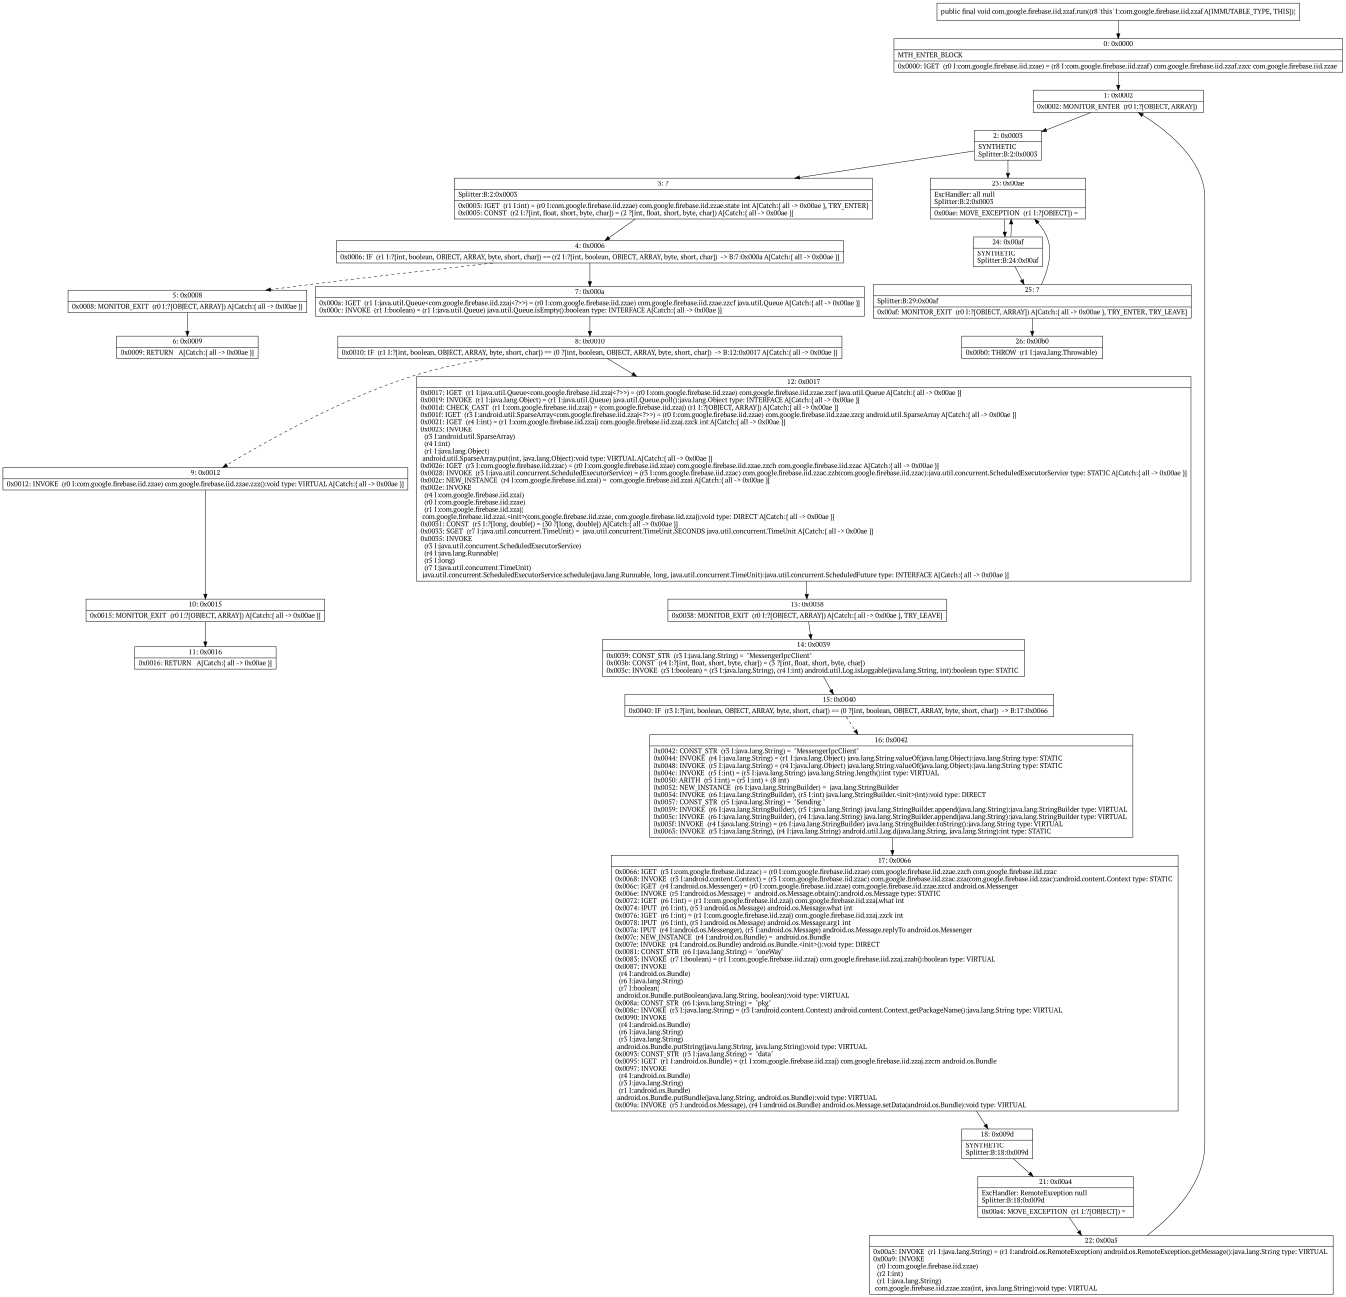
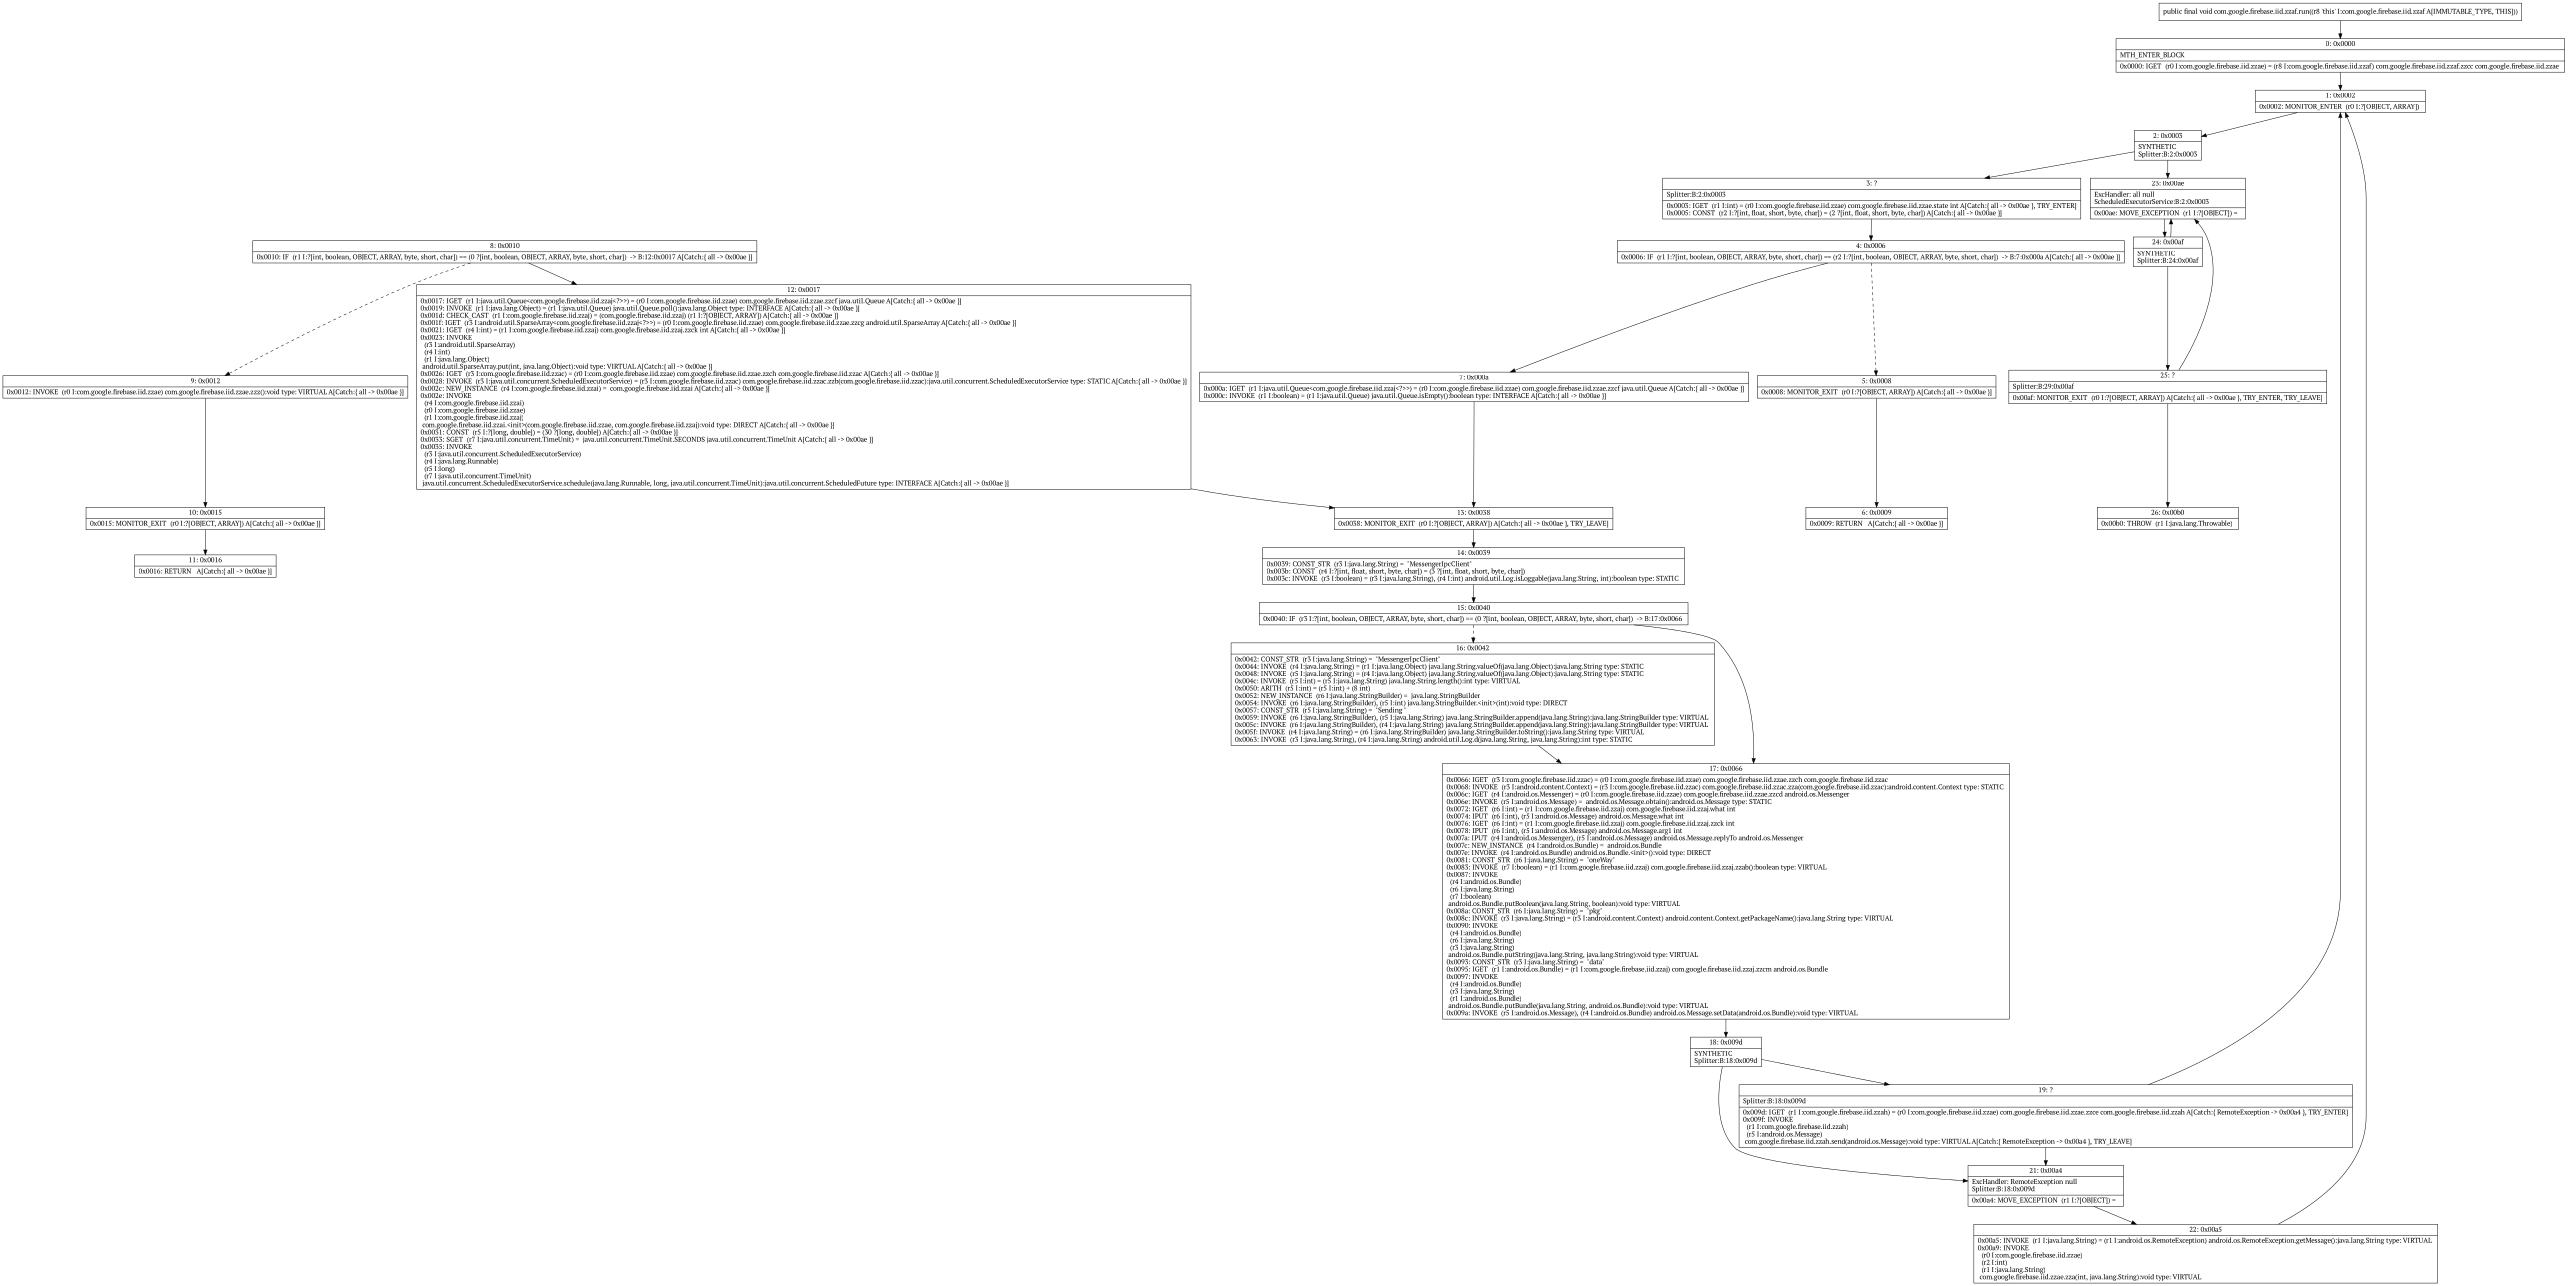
node "23: 0x00ae": text "Splitter:B:2:0x0003" -> "ScheduledExecutorService:B:2:0x0003"
edge "7: 0x000a" -> "8: 0x0010": now "7: 0x000a" -> "13: 0x0038"
edge "15: 0x0040" -> "17: 0x0066": added
node "19: ?": added
